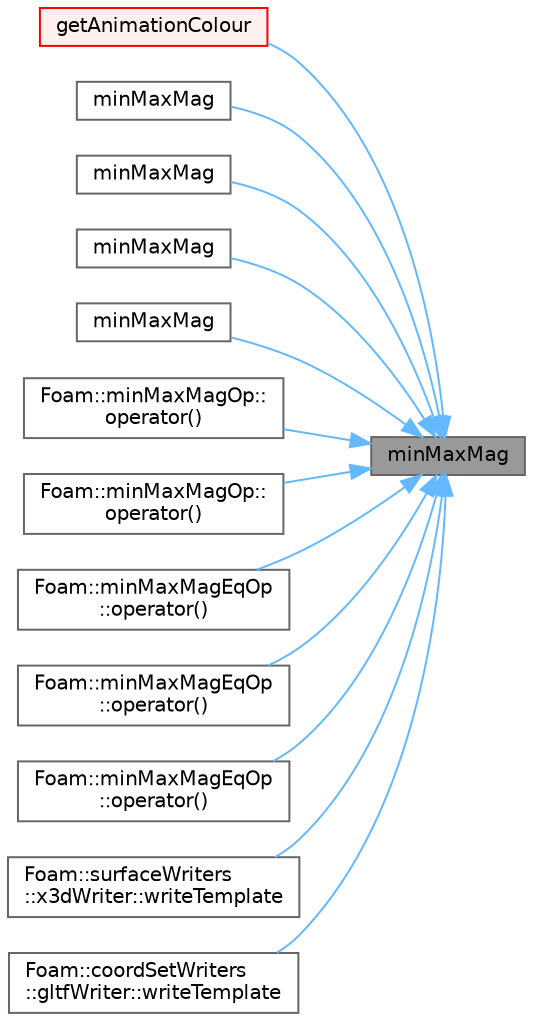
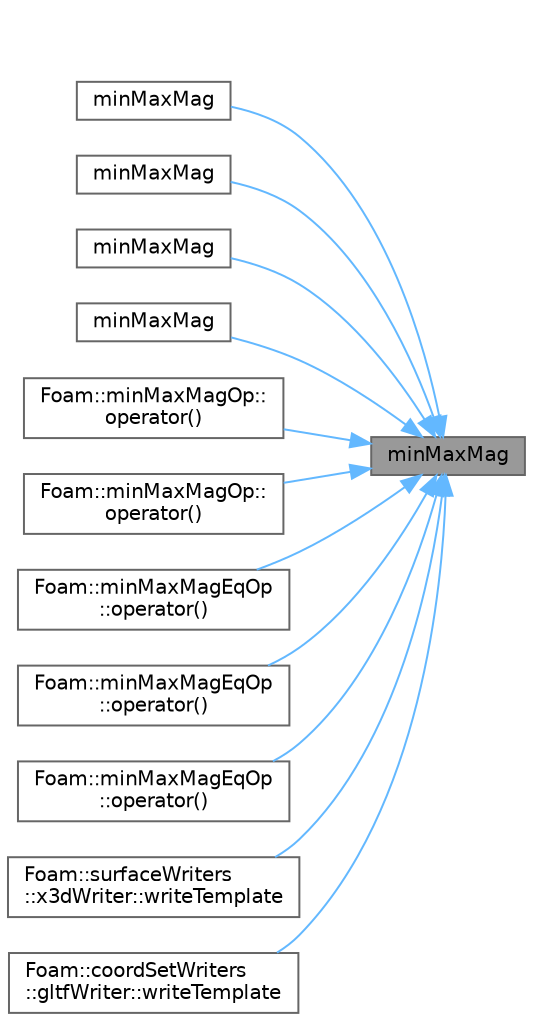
node "getAnimationColour": removed
